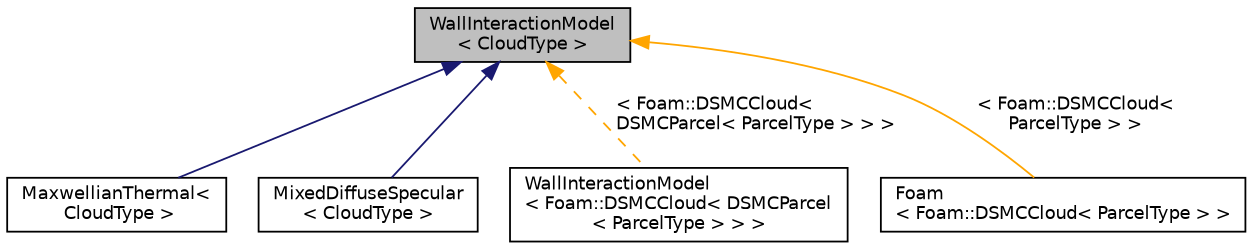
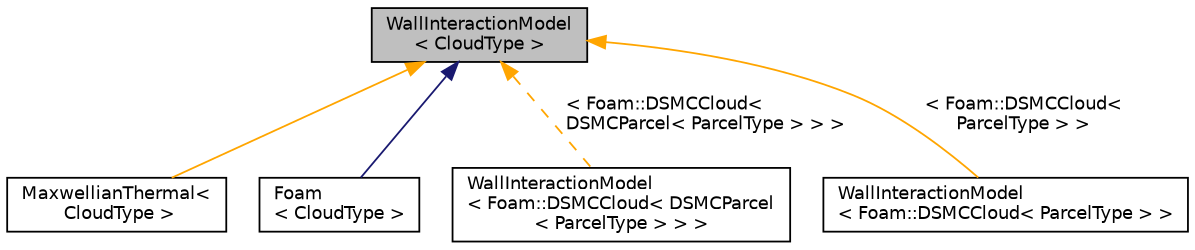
edge "MaxwellianThermal< CloudType >" -> "WallInteractionModel < CloudType >": color midnightblue -> orange
node "MixedDiffuseSpecular < CloudType >": label "MixedDiffuseSpecular < CloudType >" -> "Foam < CloudType >"
node "Foam < Foam::DSMCCloud< ParcelType > >": label "Foam < Foam::DSMCCloud< ParcelType > >" -> "WallInteractionModel < Foam::DSMCCloud< ParcelType > >"
